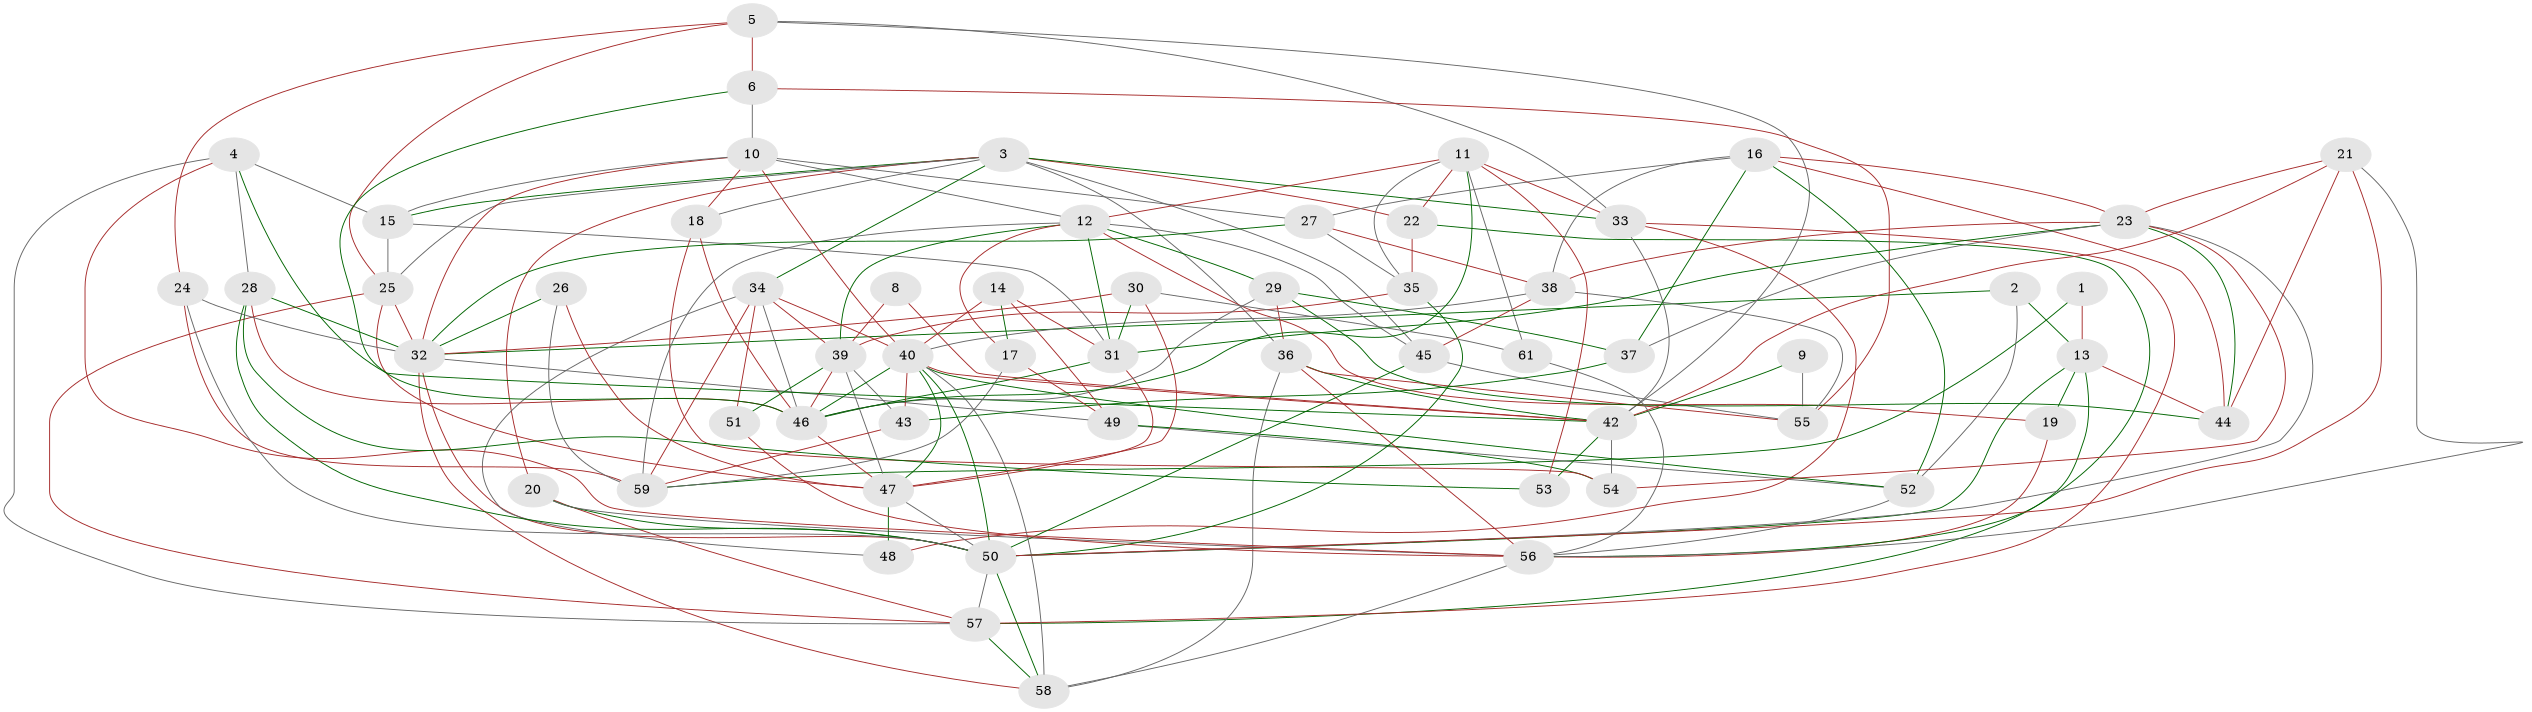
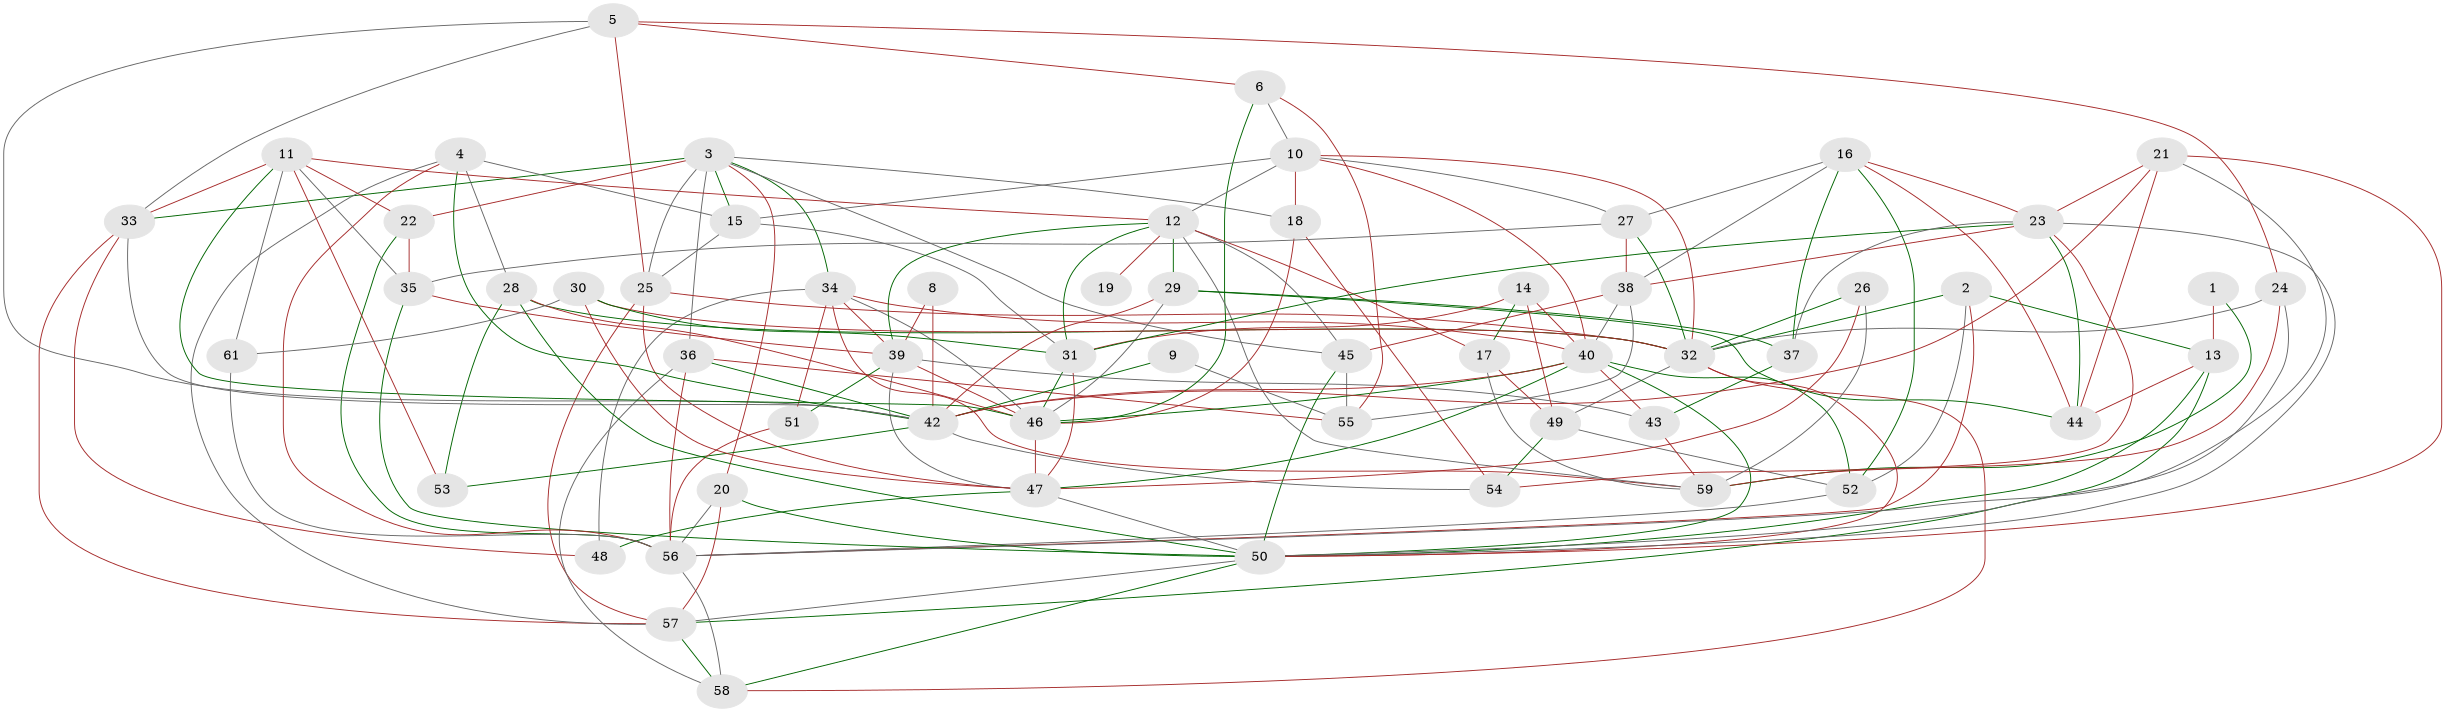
edge "29" -- "36": now "29" -- "42"
edge "13" -- "19": removed
edge "40" -- "58": removed
edge "19" -- "56": now "2" -- "56"
